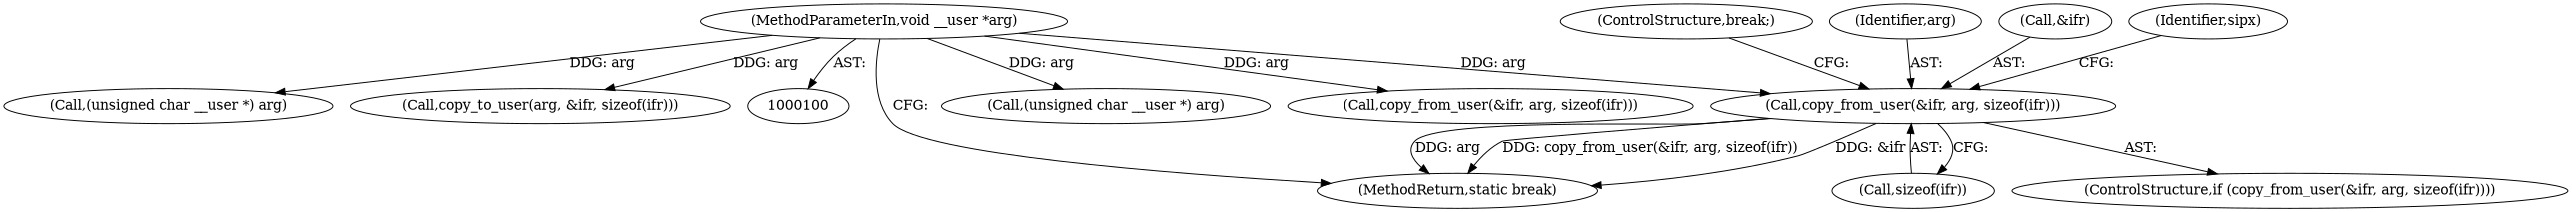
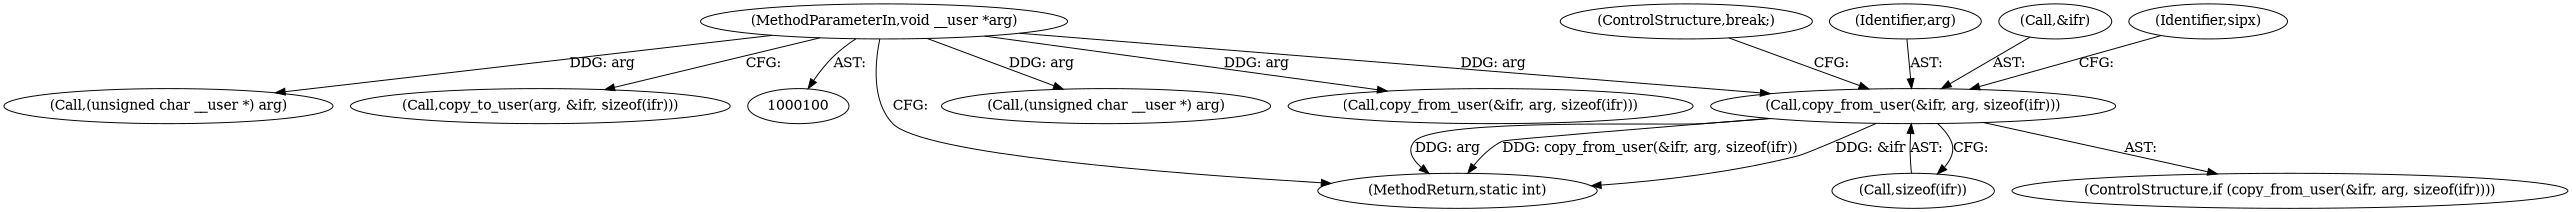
edge "(MethodParameterIn,void __user *arg)" -> "(Call,copy_to_user(arg, &ifr, sizeof(ifr)))": label "DDG: arg" -> "CFG: "
node "(MethodReturn,static break)": label "(MethodReturn,static break)" -> "(MethodReturn,static int)"
